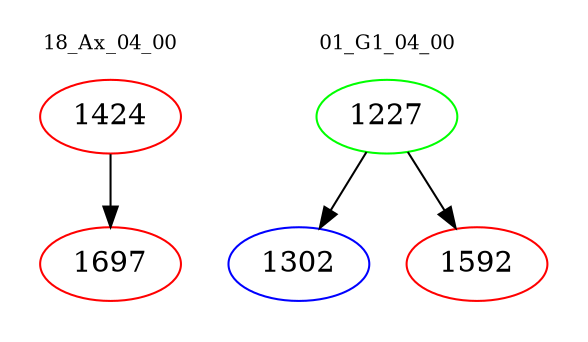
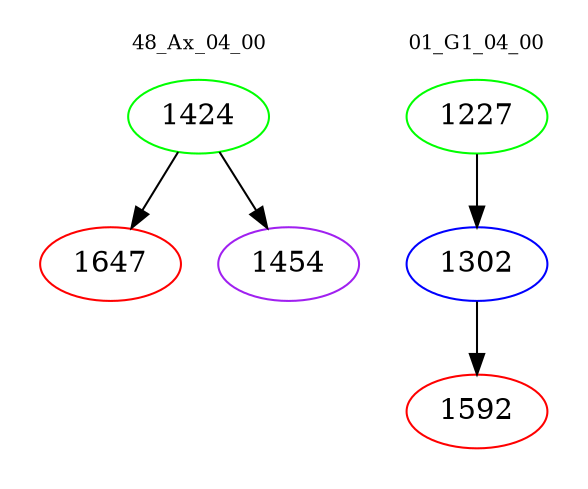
cluster "18_Ax_04_00": label "18_Ax_04_00" -> "48_Ax_04_00"
node "1424": color red -> green
edge "1227" -> "1592": now "1302" -> "1592"
node "1697": label "1697" -> "1647"
node "1454": added
